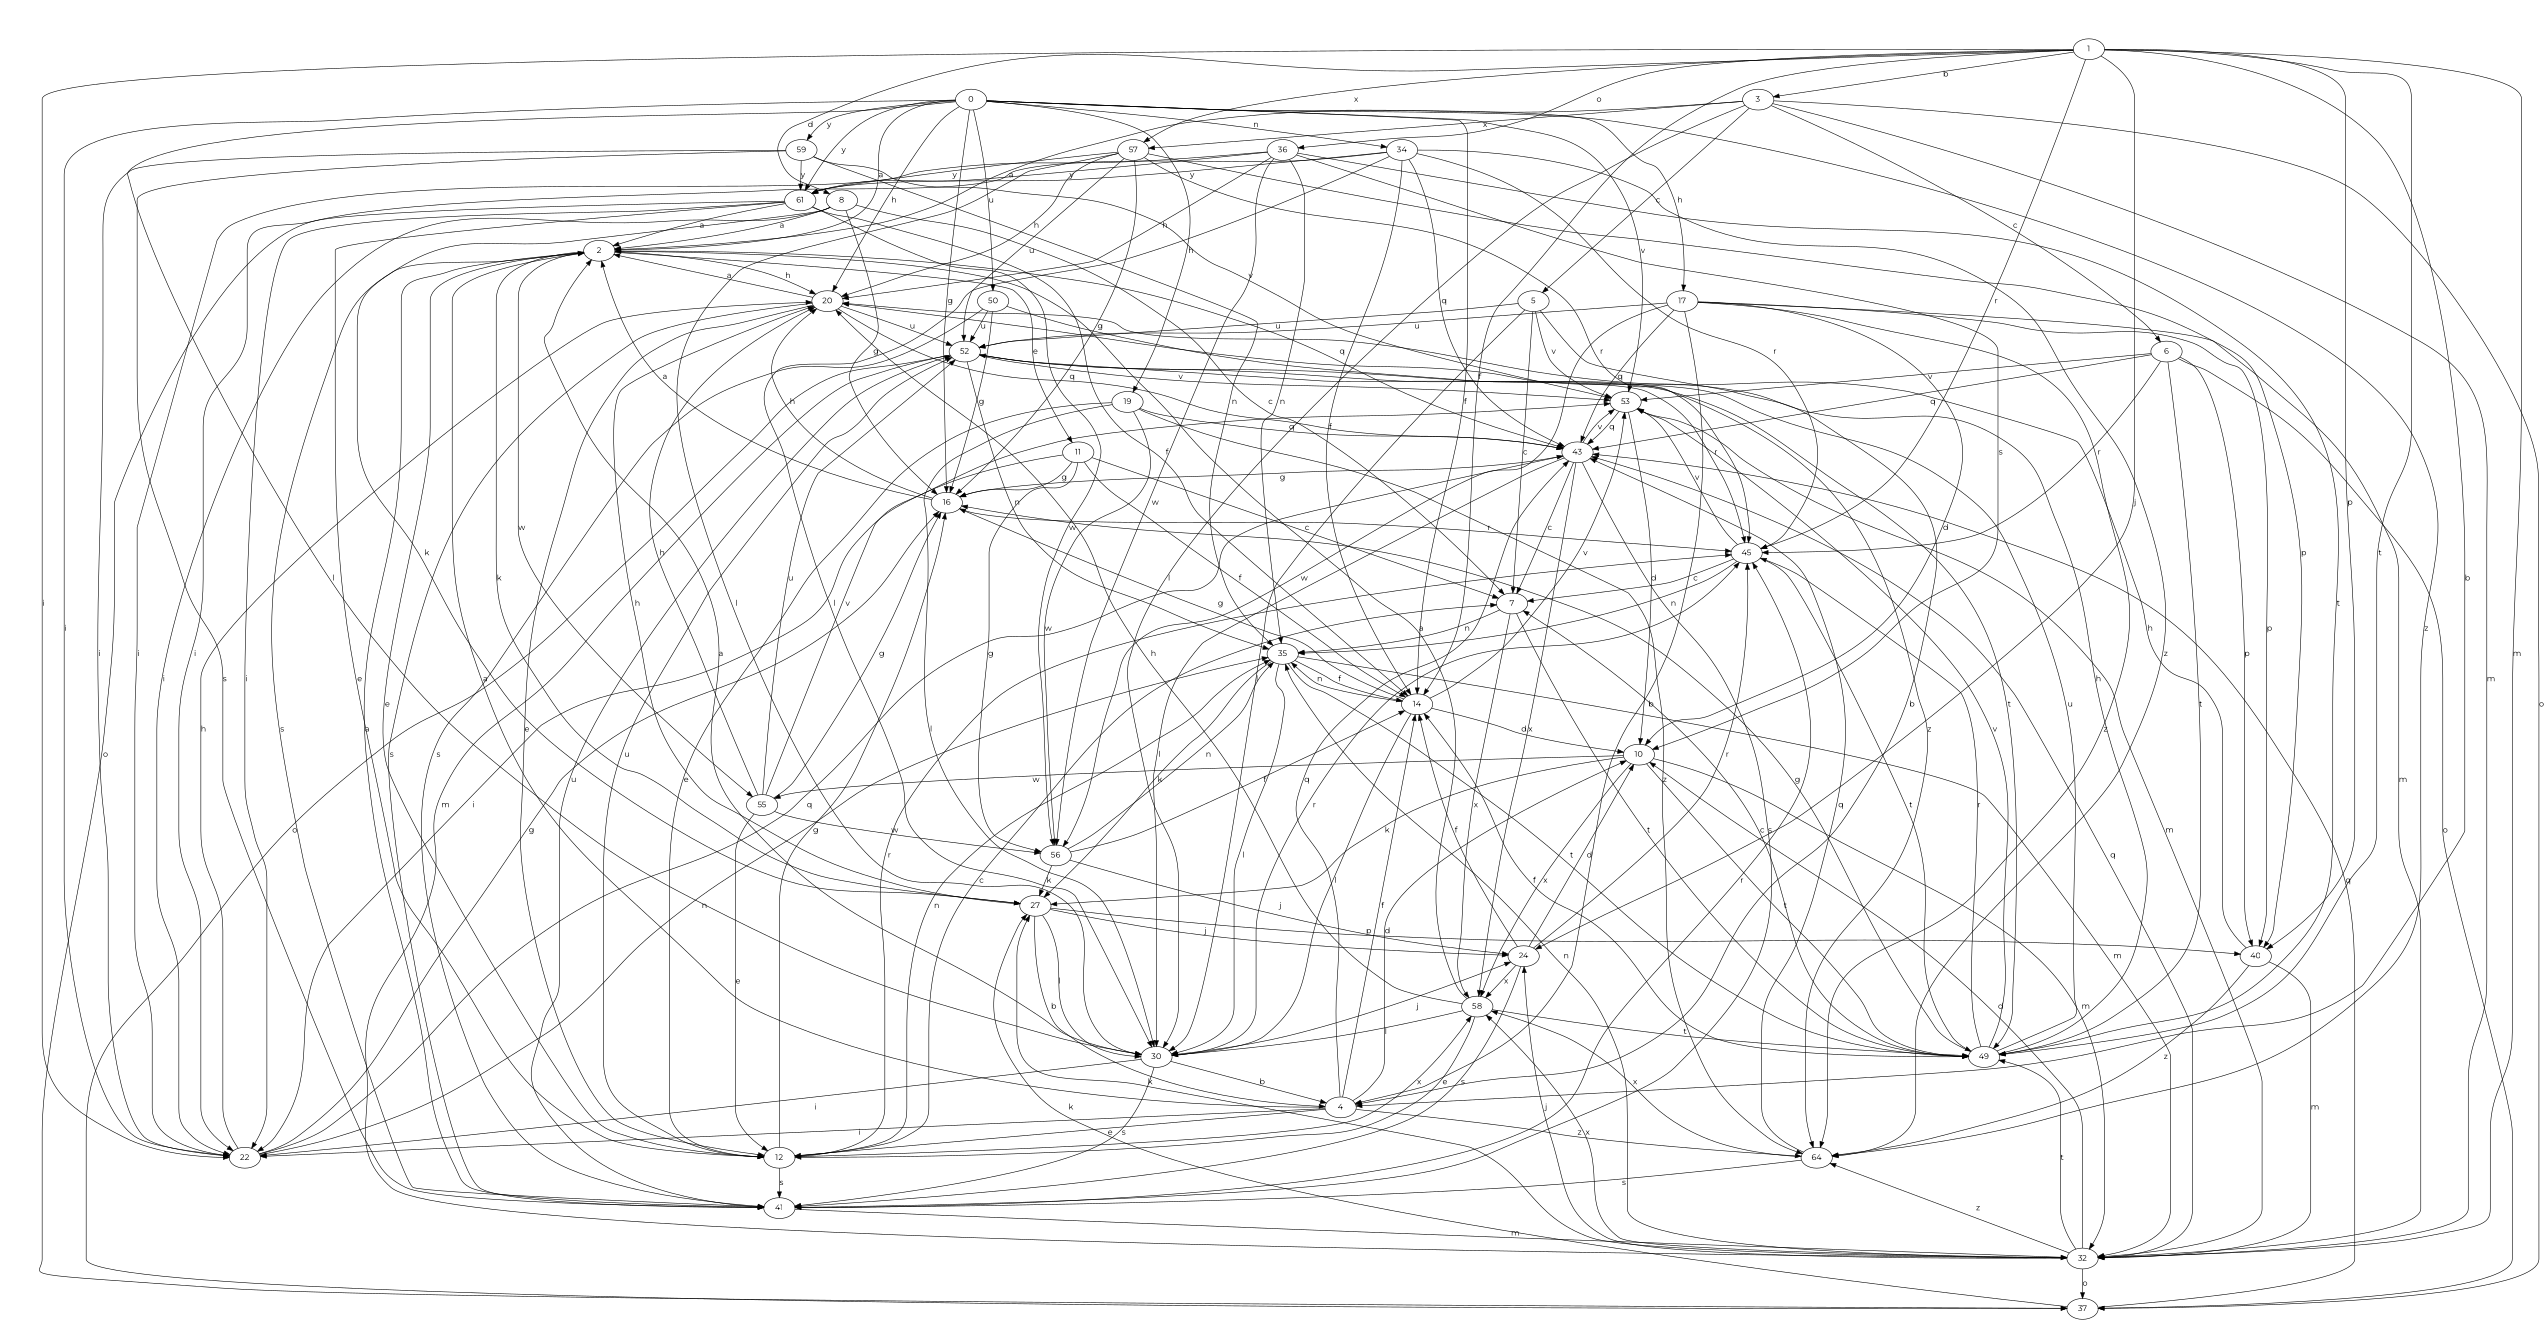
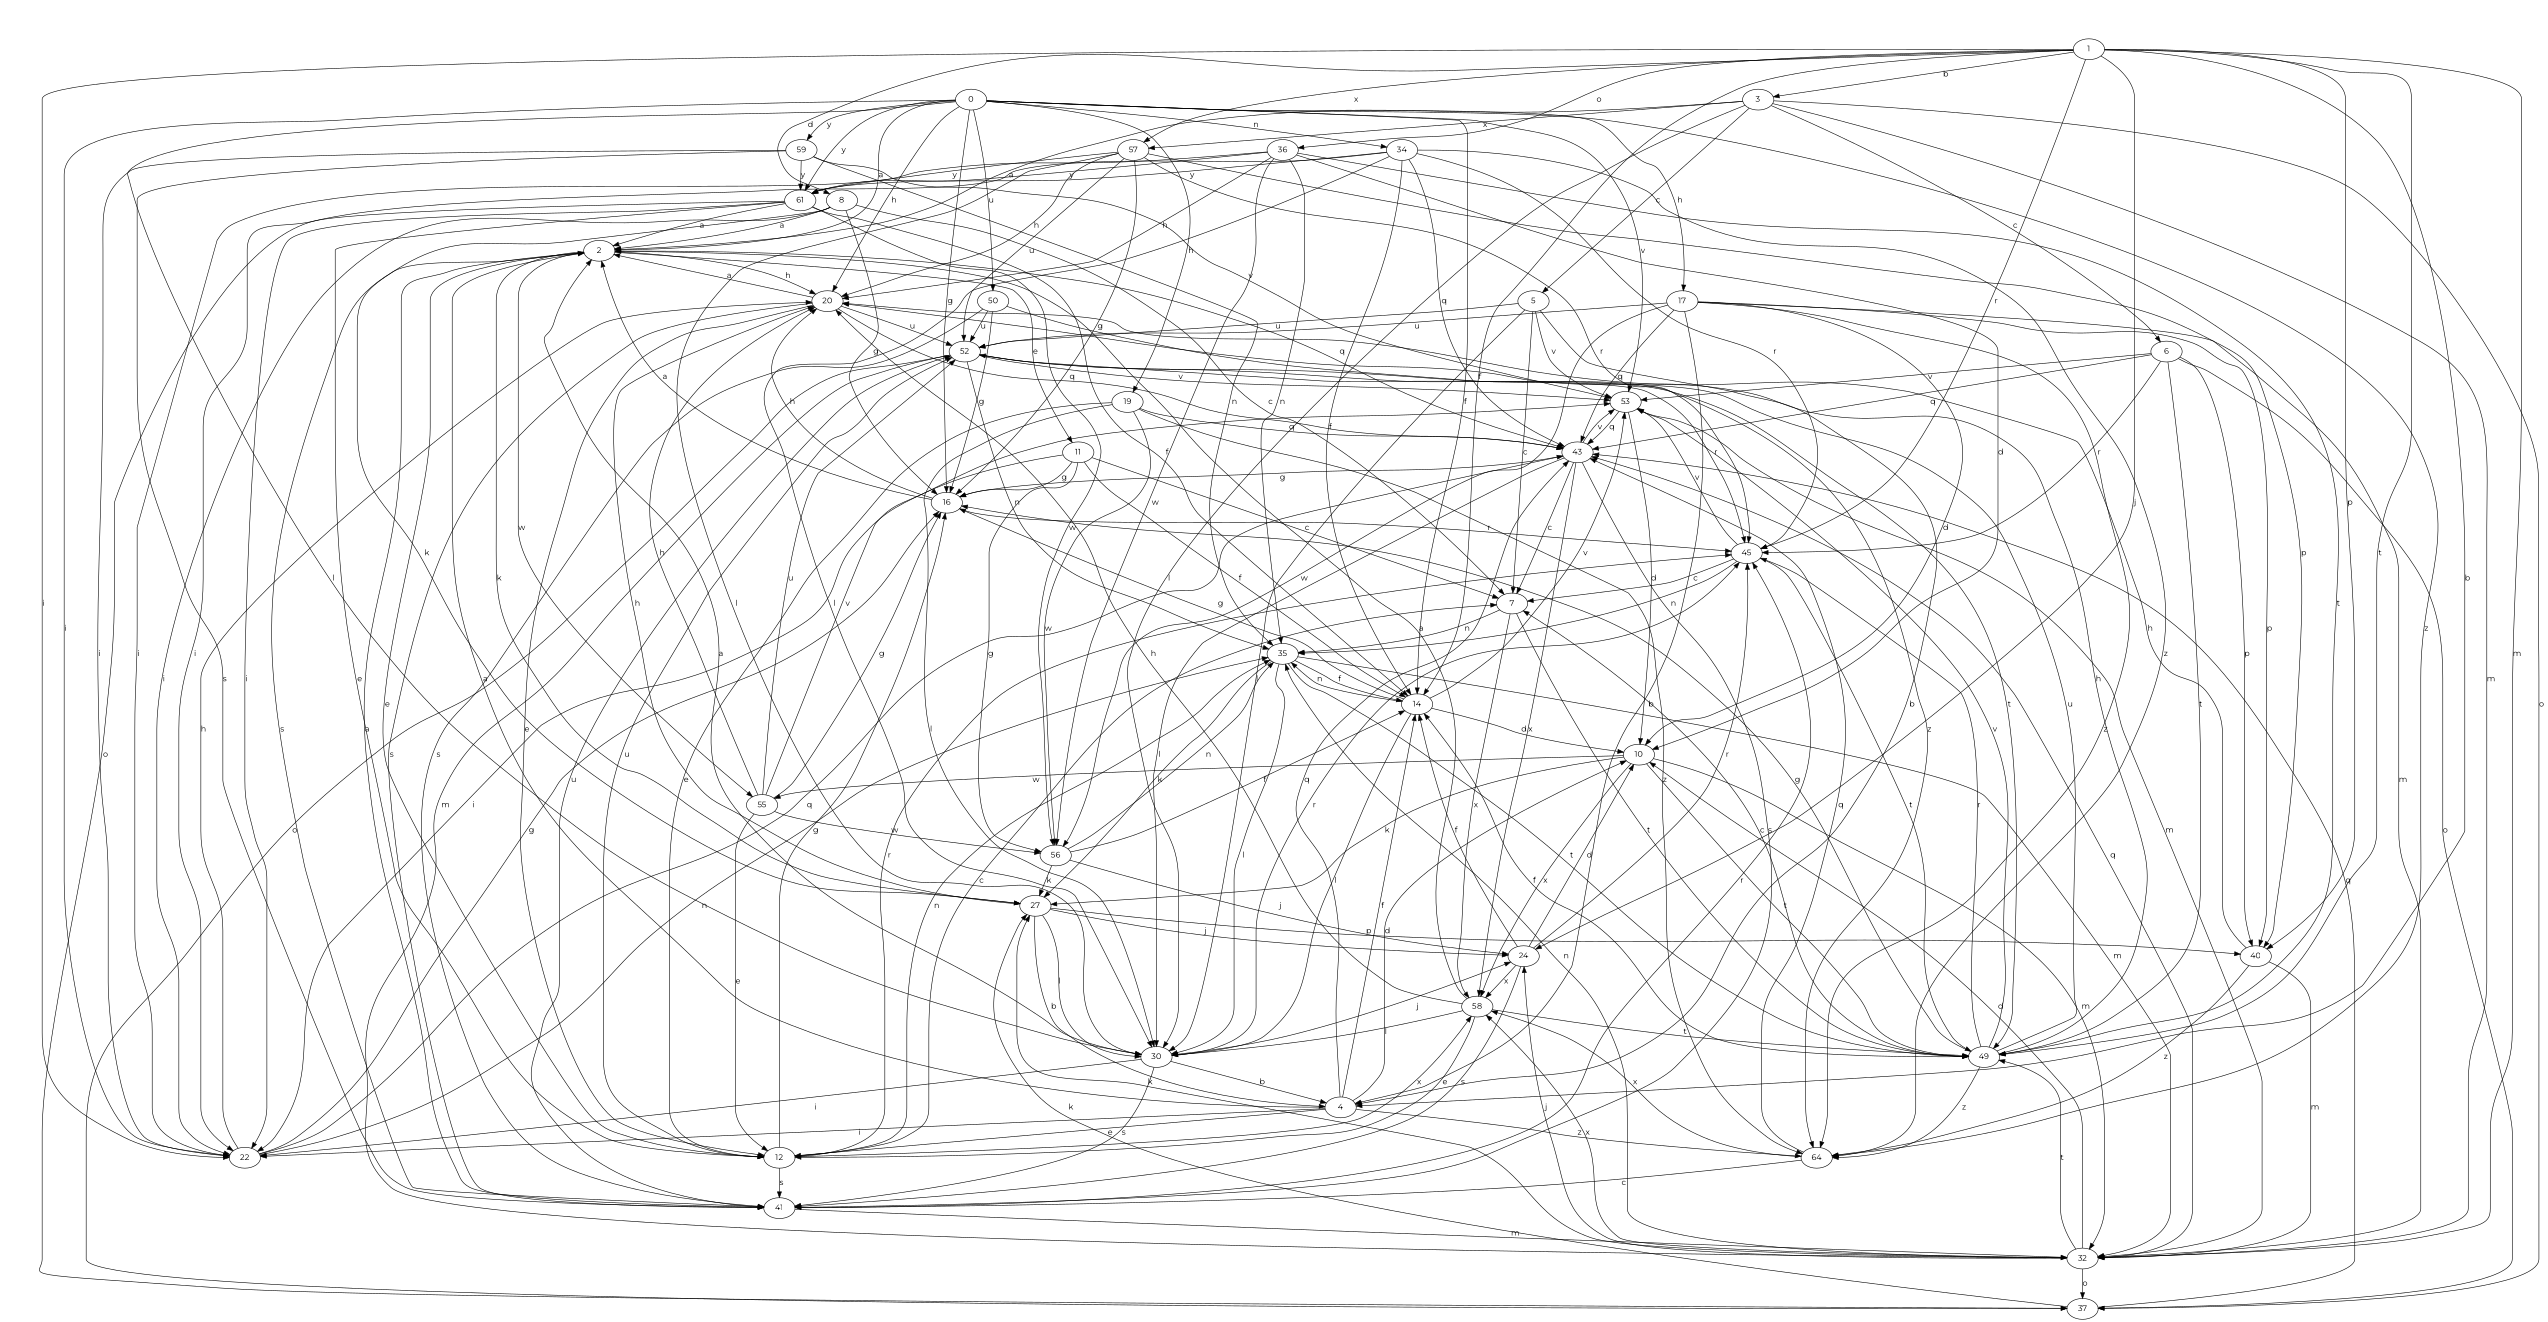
edge "36" -> "10": label "s" -> "d"
edge "64" -> "41": label "s" -> "c"
edge "32" -> "64": now "49" -> "64"
